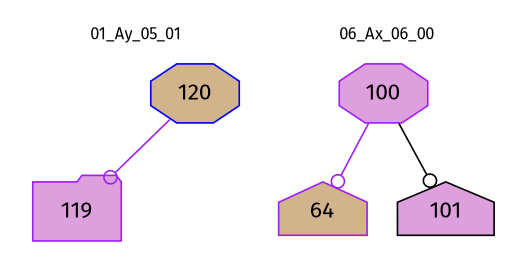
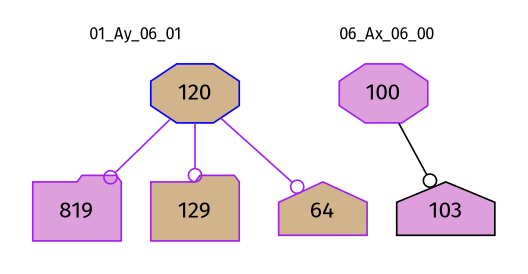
cluster "01_Ay_05_01": label "01_Ay_05_01" -> "01_Ay_06_01"
edge "100" -> "64": now "120" -> "64"
node "119": label "119" -> "819"
node "129": added
node "101": label "101" -> "103"
